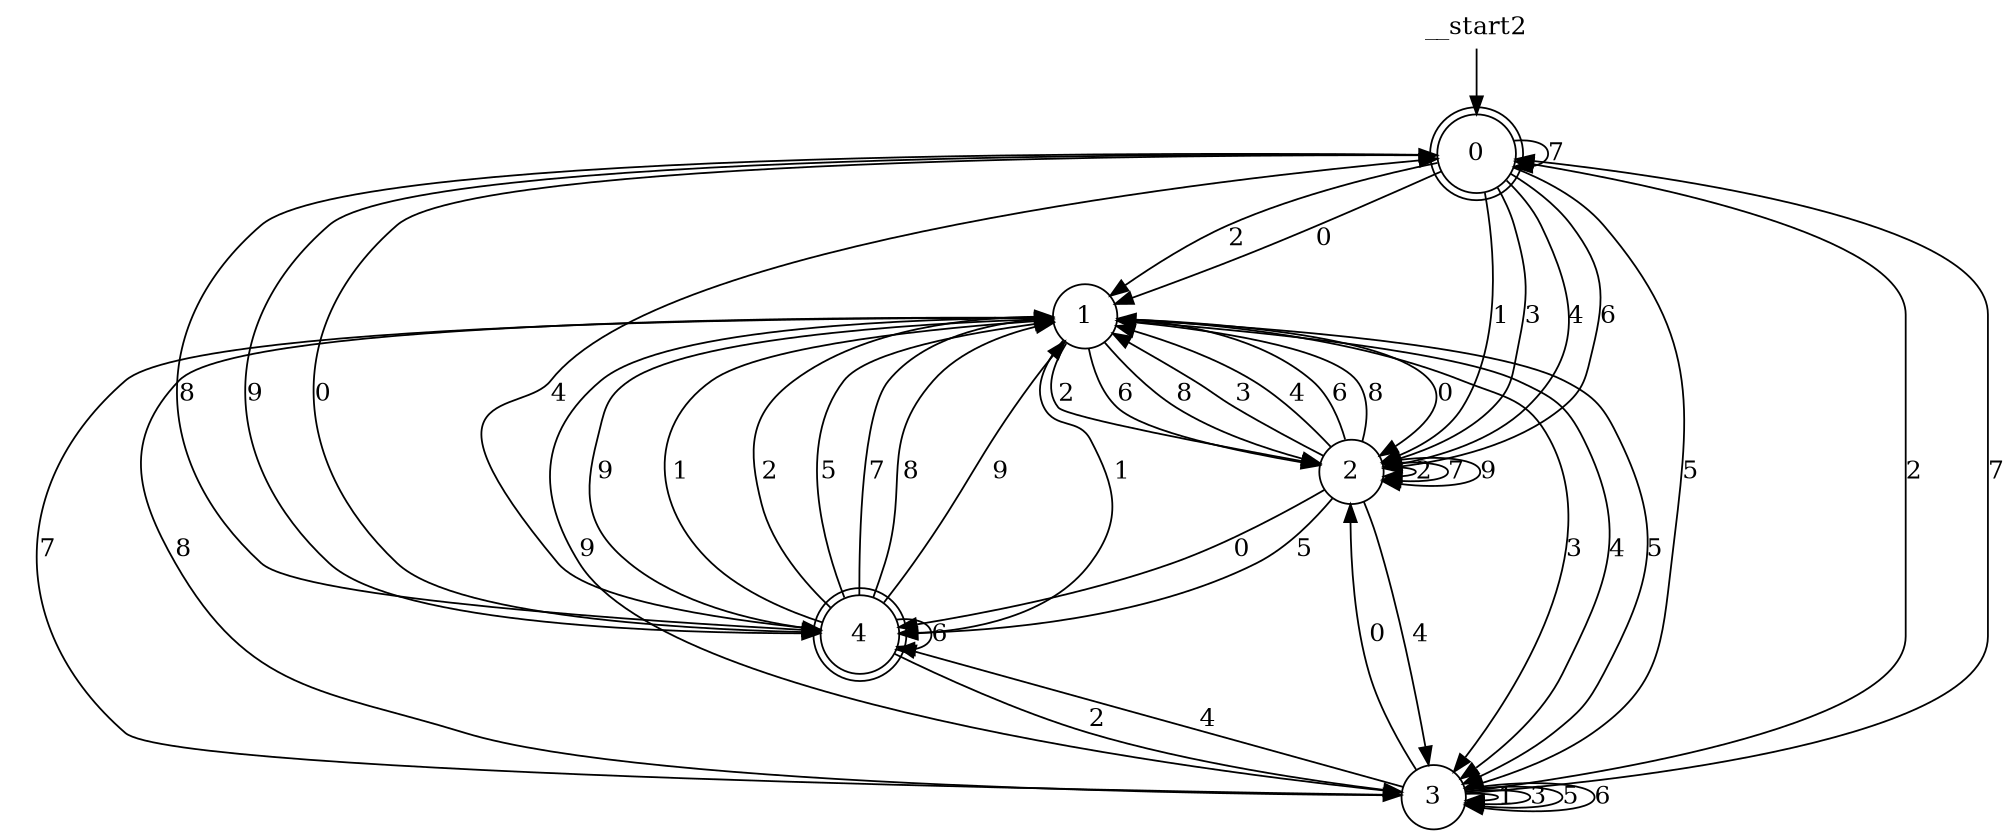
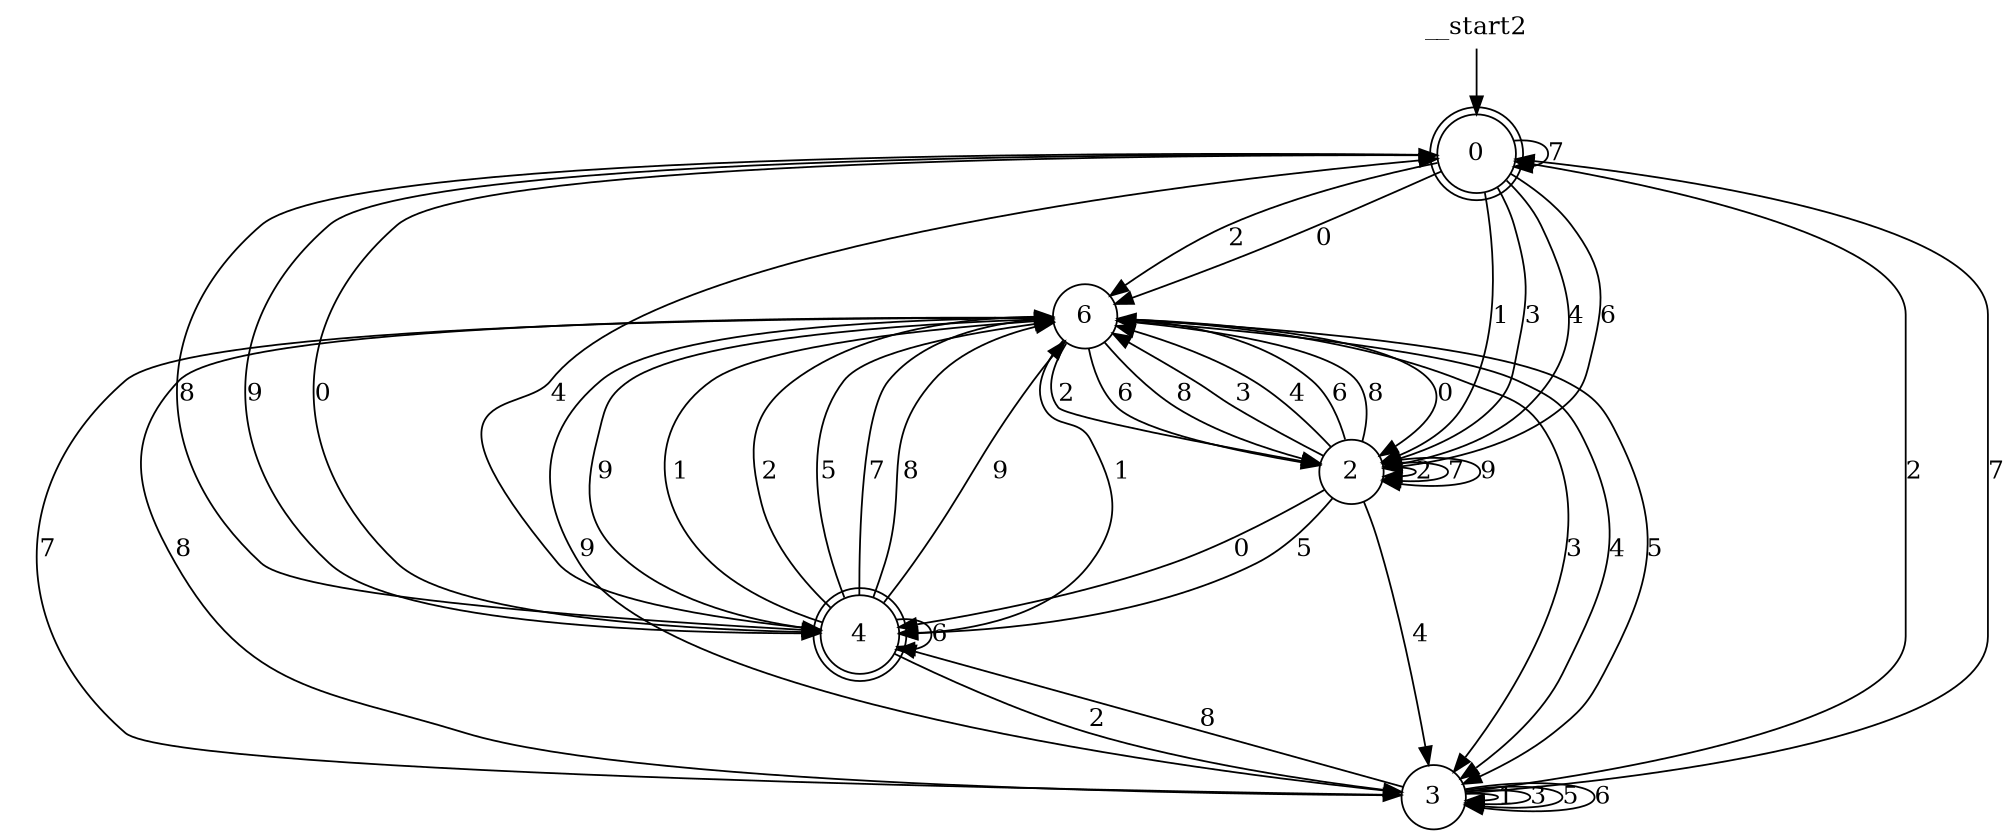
node "1": label "1" -> "6"
edge "0" -> "3": removed, label "5"
edge "3" -> "2": removed, label "0"
edge "3" -> "4": label "4" -> "8"
